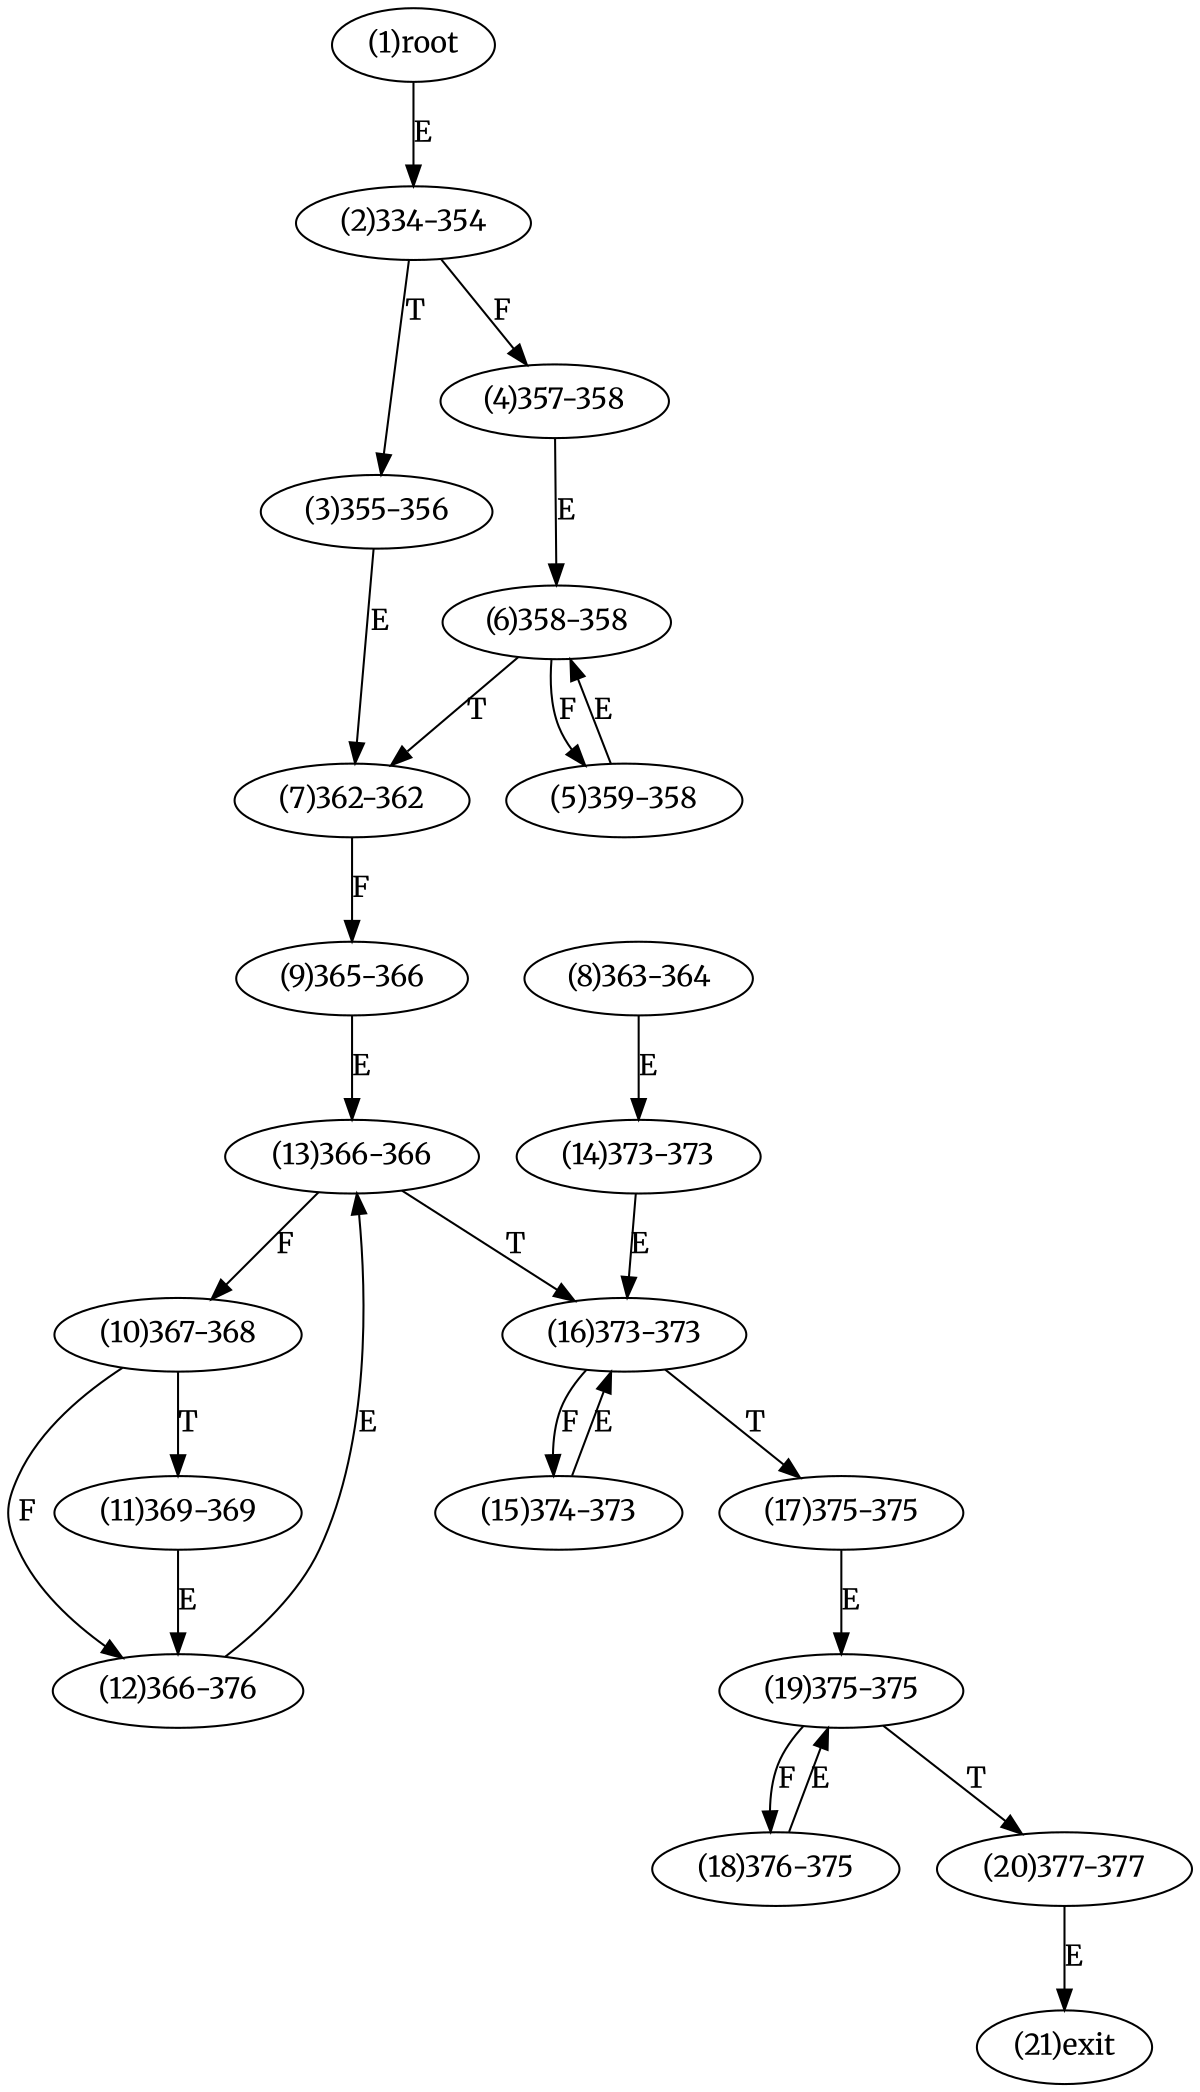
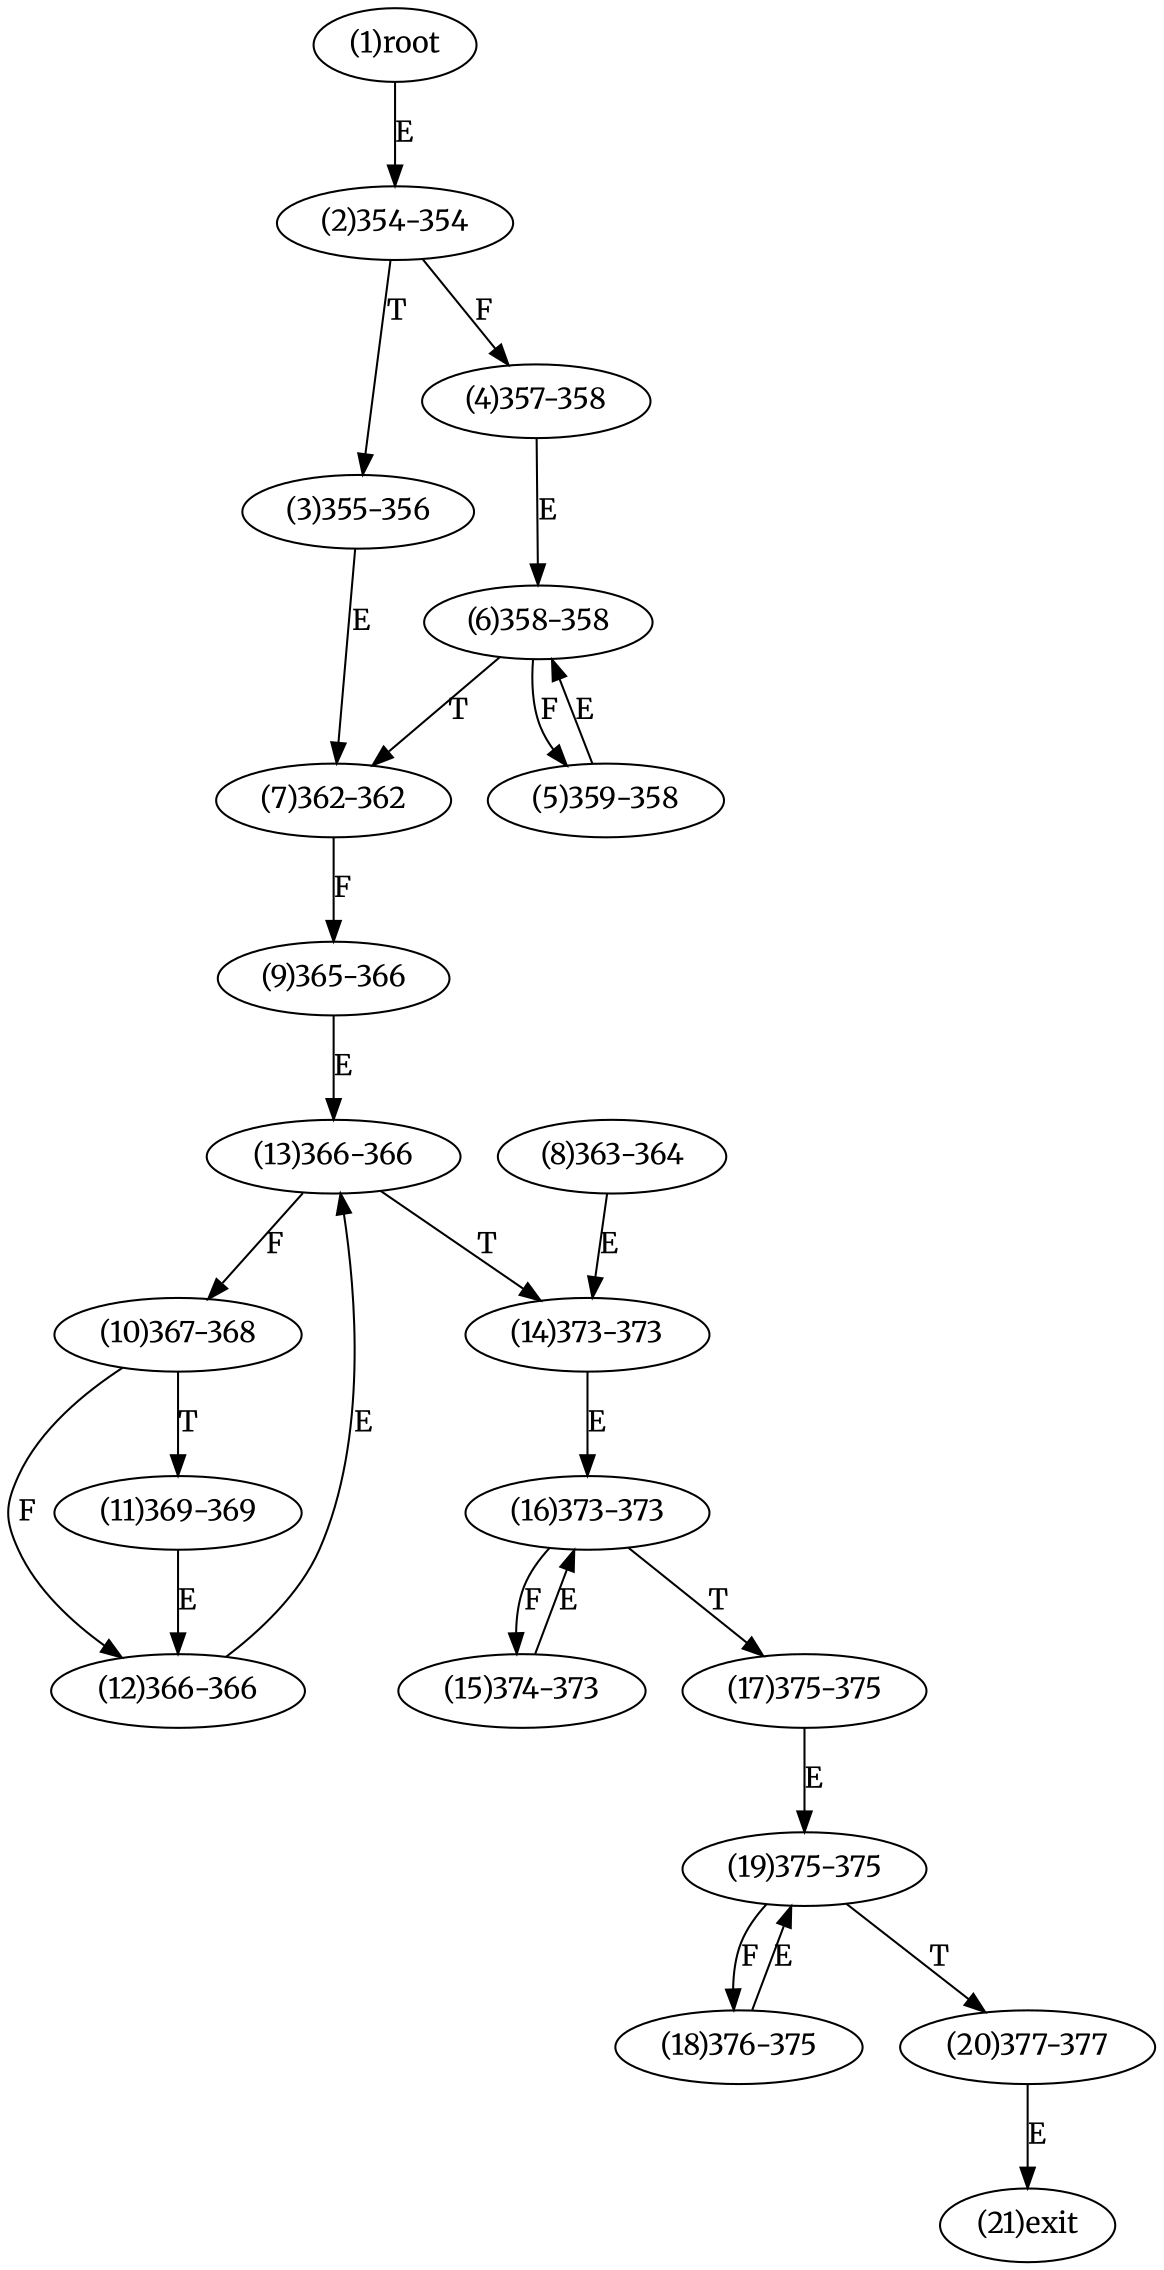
node "(2)334-354": label "(2)334-354" -> "(2)354-354"
edge "(13)366-366" -> "(16)373-373": now "(13)366-366" -> "(14)373-373"
node "(12)366-376": label "(12)366-376" -> "(12)366-366"
